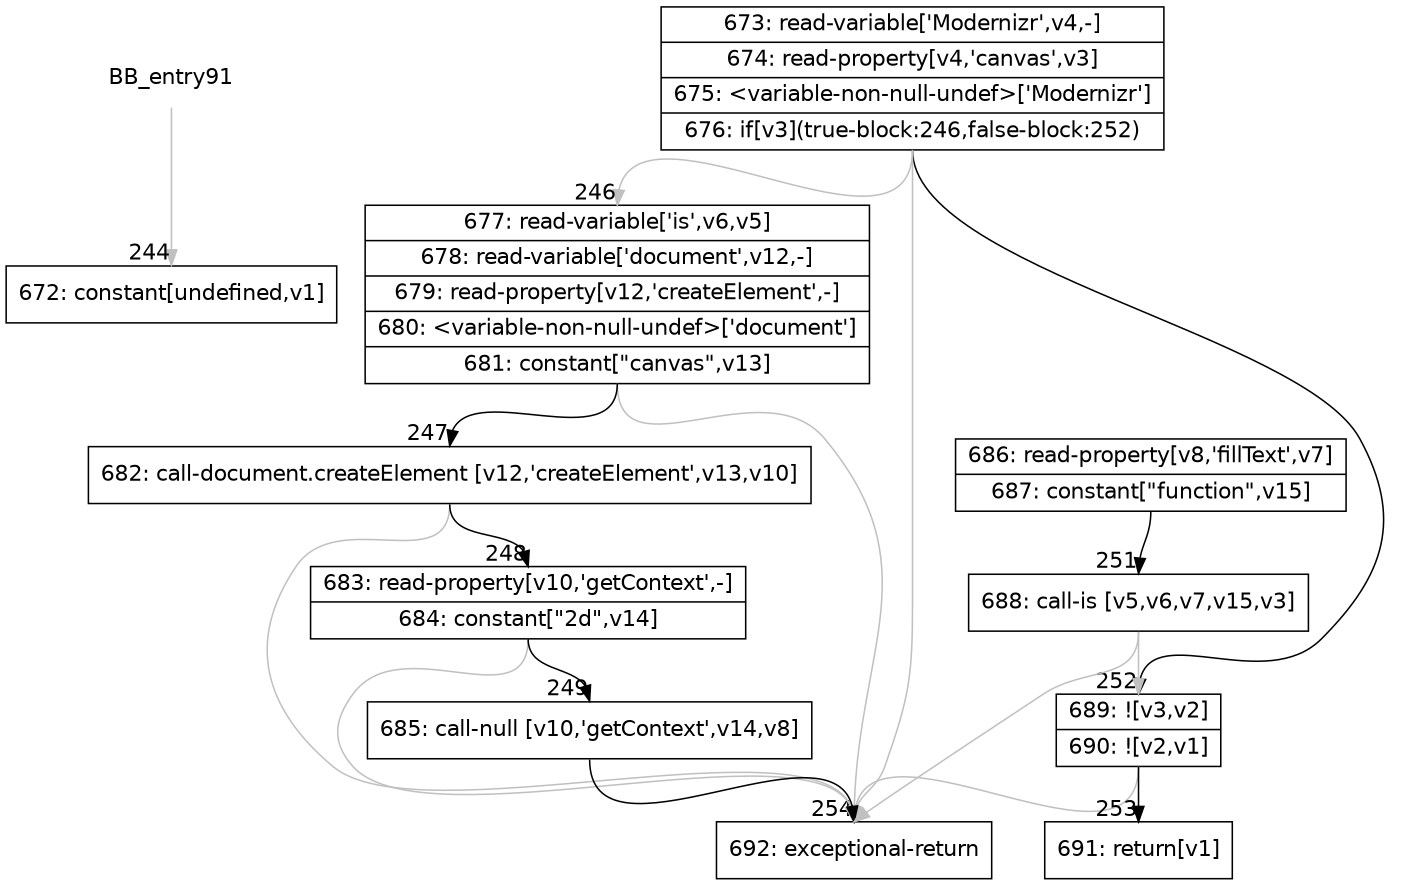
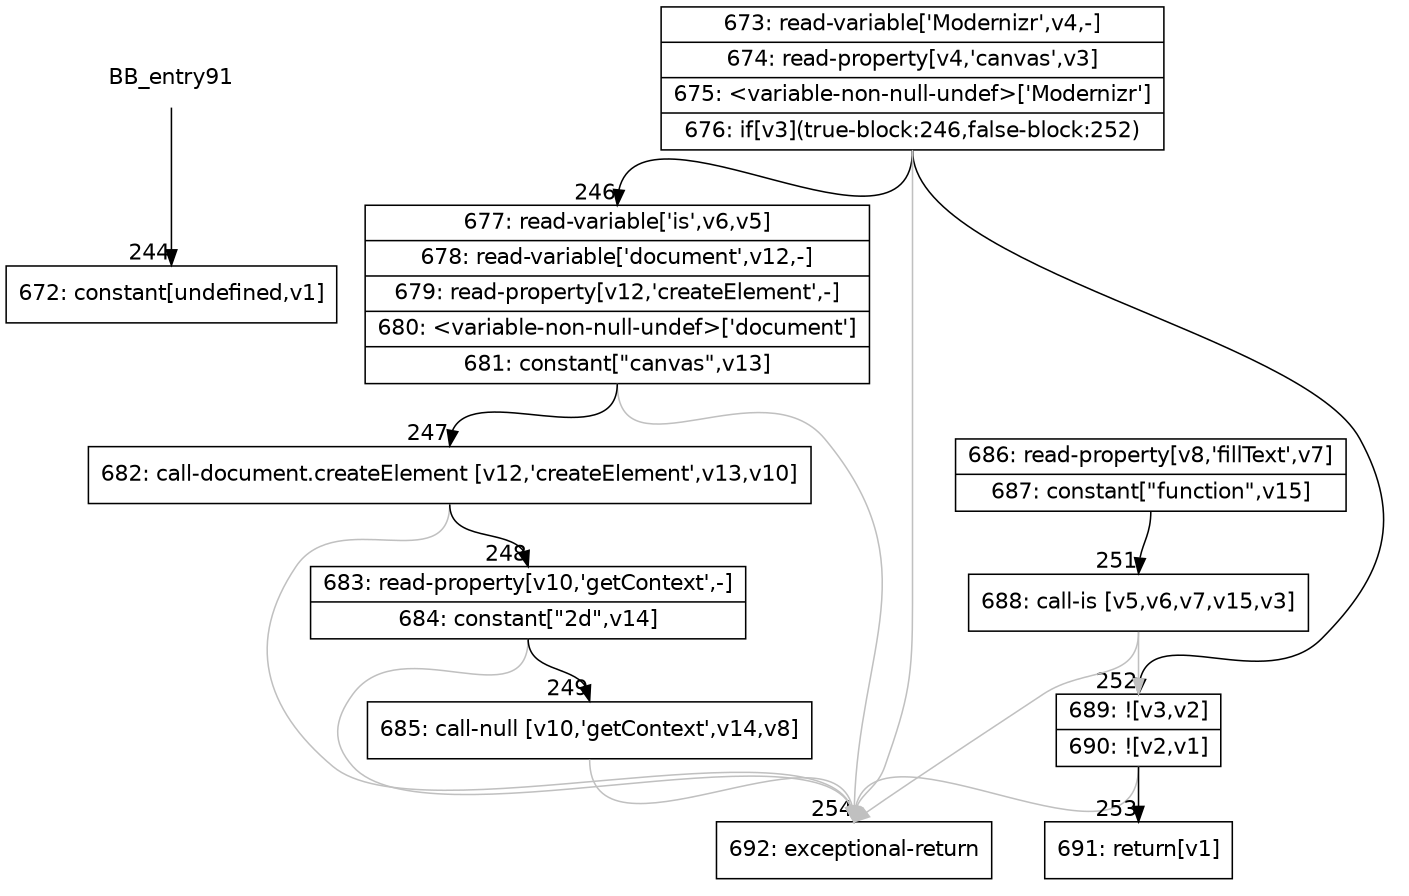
edge "BB_entry91" -> "672: constant[undefined,v1]": color gray -> black
edge "673: read-variable['Modernizr',v4,-]" -> "677: read-variable['is',v6,v5]": color gray -> black
edge "685: call-null [v10,'getContext',v14,v8]" -> "692: exceptional-return": color black -> gray
